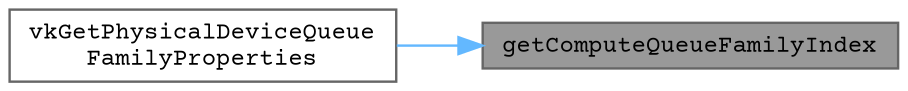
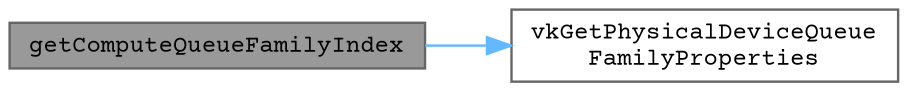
edge "vkGetPhysicalDeviceQueue FamilyProperties" -> "getComputeQueueFamilyIndex": reversed
